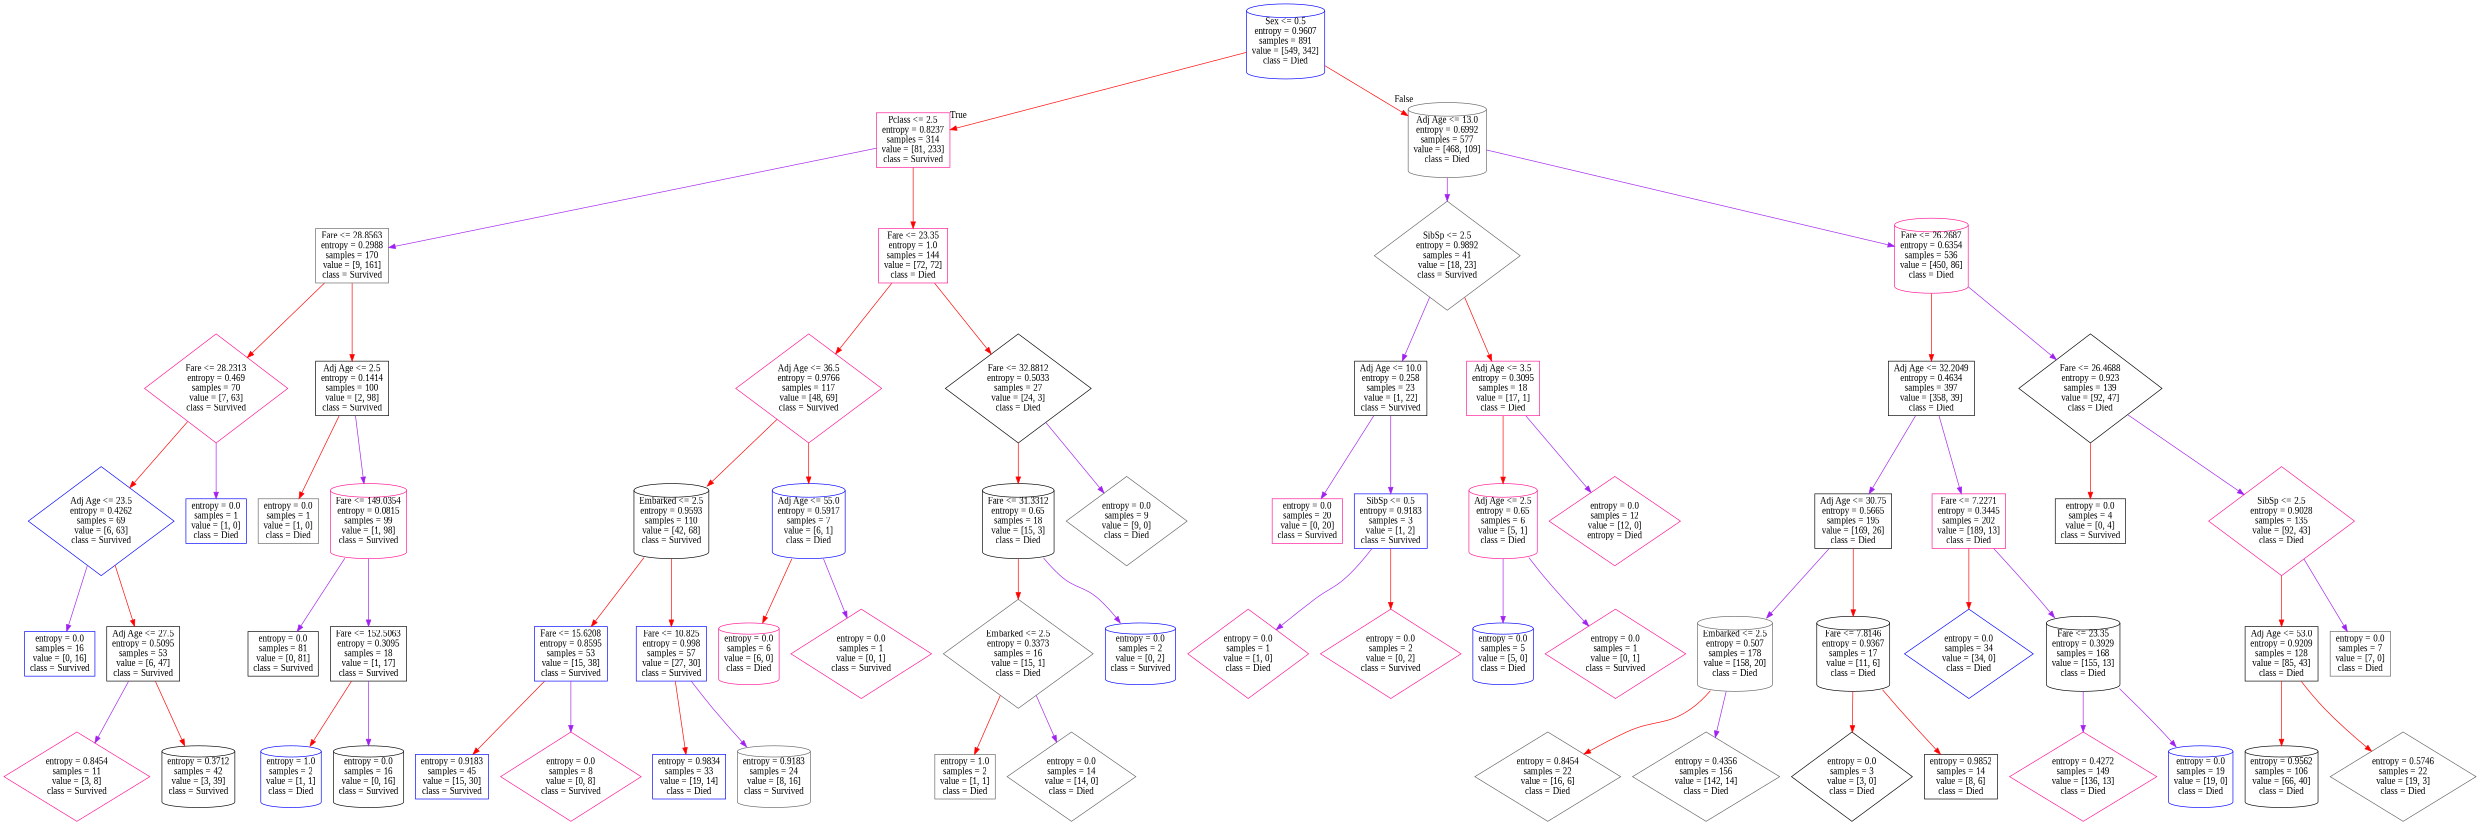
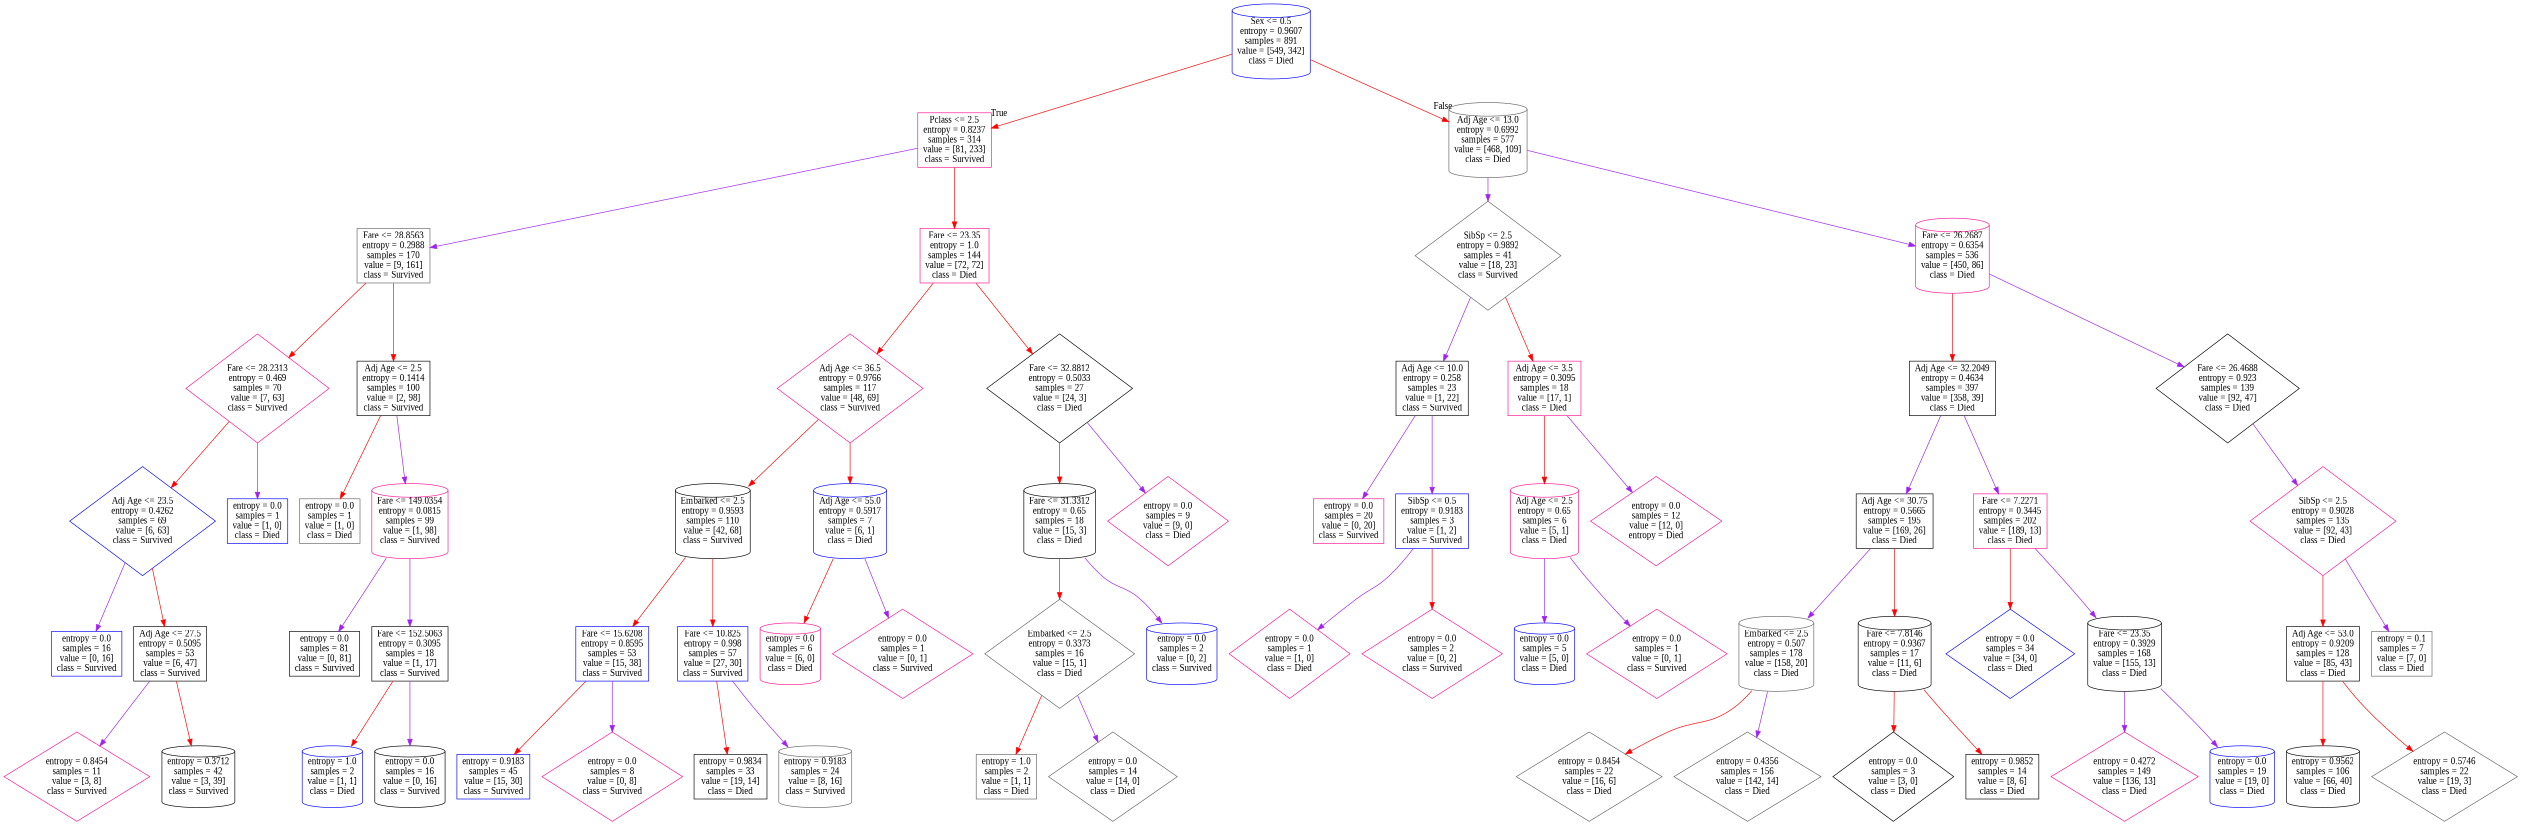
node "entropy = 0.0 samples = 9 value = [9, 0] class = Died": color gray40 -> deeppink
node "entropy = 0.0 samples = 4 value = [0, 4] class = Survived": removed
node "entropy = 0.0 samples = 7 value = [7, 0] class = Died": label "entropy = 0.0 samples = 7 value = [7, 0] class = Died" -> "entropy = 0.1 samples = 7 value = [7, 0] class = Died"
node "entropy = 0.9834 samples = 33 value = [19, 14] class = Died": color blue -> black
